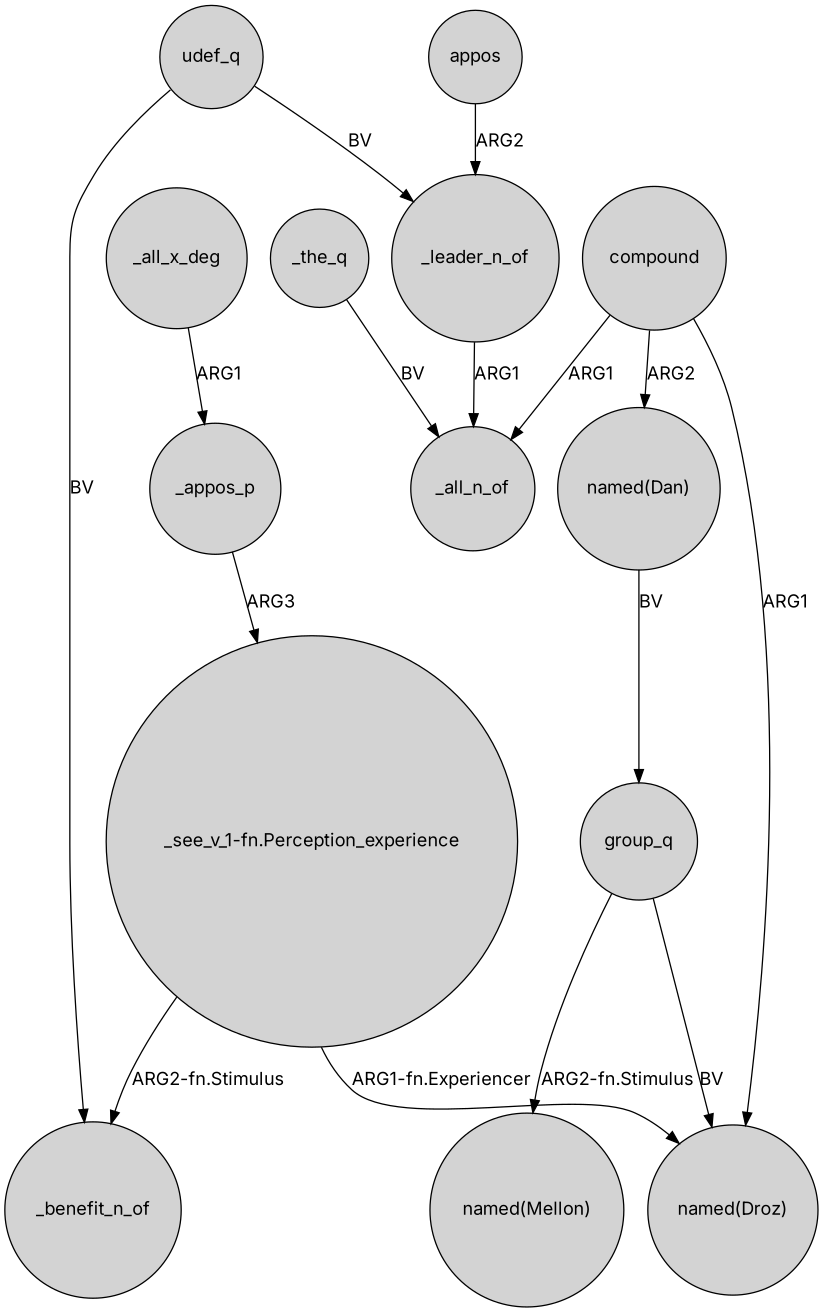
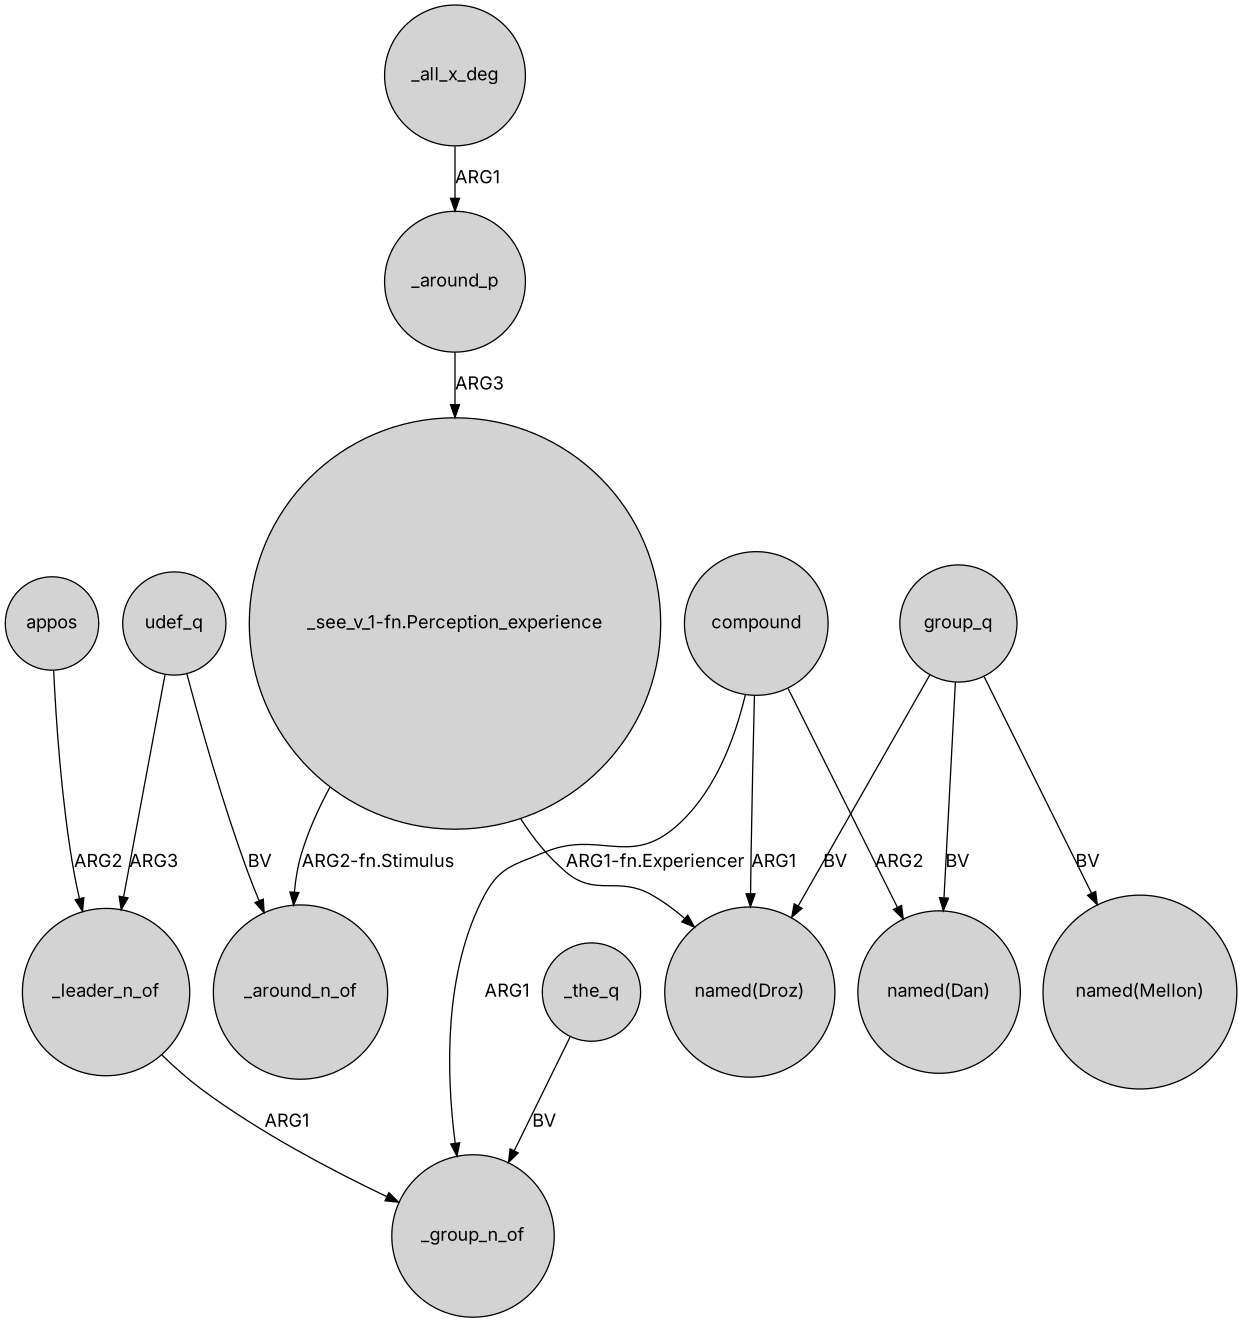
edge "udef_q" -> "_leader_n_of": label "BV" -> "ARG3"
node "_appos_p": label "_appos_p" -> "_around_p"
node "_all_n_of": label "_all_n_of" -> "_group_n_of"
edge "named(Dan)" -> "group_q": reversed
edge "group_q" -> "named(Mellon)": label "ARG2-fn.Stimulus" -> "BV"
node "_benefit_n_of": label "_benefit_n_of" -> "_around_n_of"
